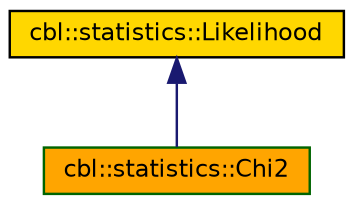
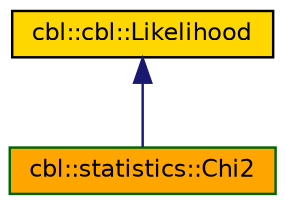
node "cbl::statistics::Likelihood": label "cbl::statistics::Likelihood" -> "cbl::cbl::Likelihood"
